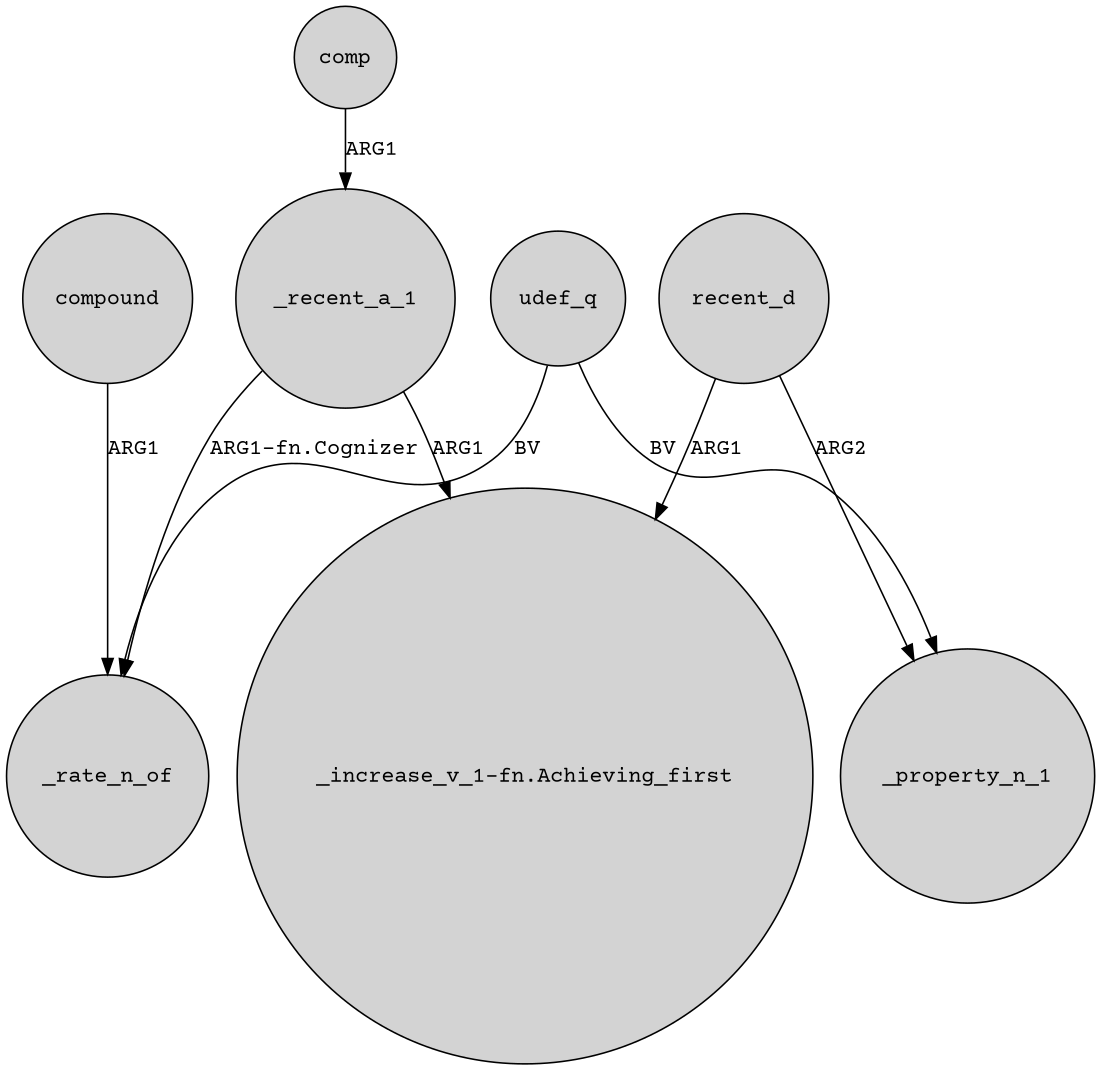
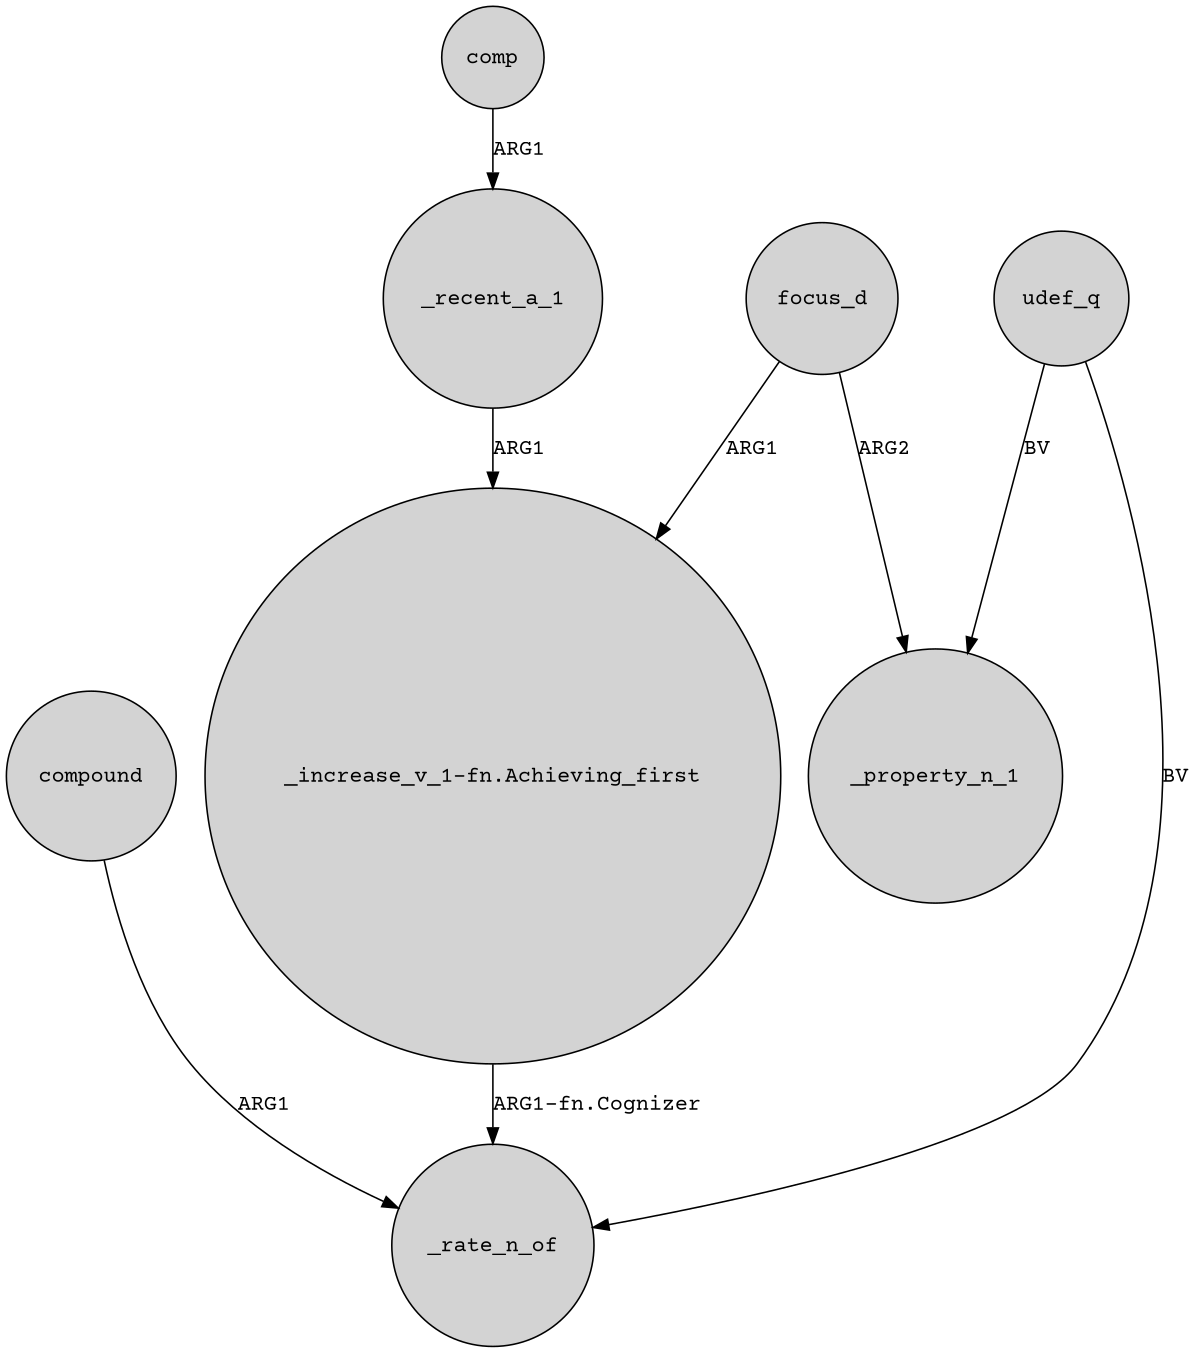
node "recent_d": label "recent_d" -> "focus_d"
edge "_recent_a_1" -> "_rate_n_of": now "_increase_v_1-fn.Achieving_first" -> "_rate_n_of"
